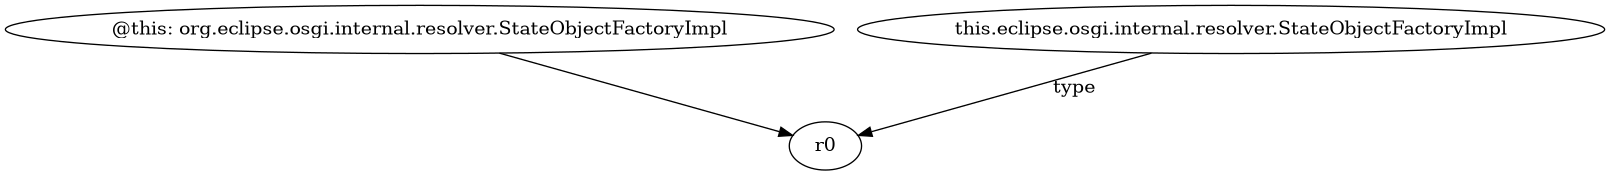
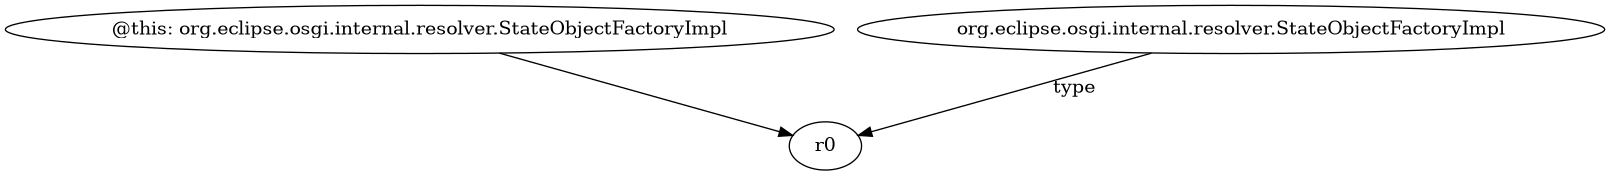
node "this.eclipse.osgi.internal.resolver.StateObjectFactoryImpl": label "this.eclipse.osgi.internal.resolver.StateObjectFactoryImpl" -> "org.eclipse.osgi.internal.resolver.StateObjectFactoryImpl"
